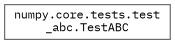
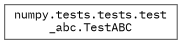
node "numpy.core.tests.test _abc.TestABC": label "numpy.core.tests.test _abc.TestABC" -> "numpy.tests.tests.test _abc.TestABC"
